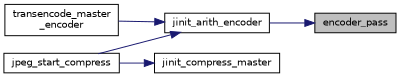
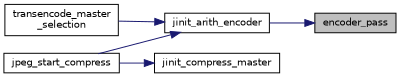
node "transencode_master _encoder": label "transencode_master _encoder" -> "transencode_master _selection"
